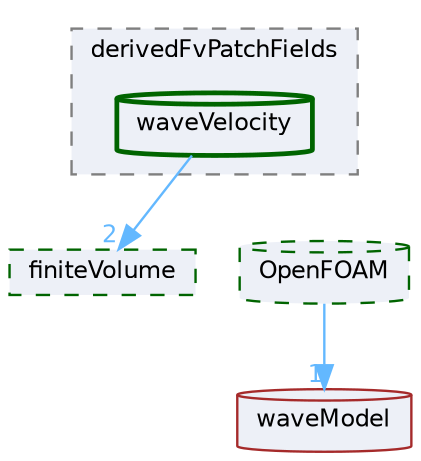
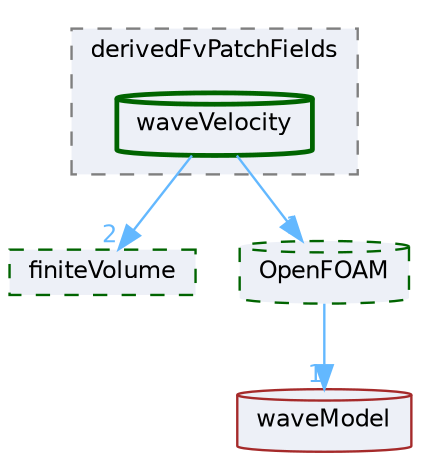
edge "waveVelocity" -> "OpenFOAM": added
